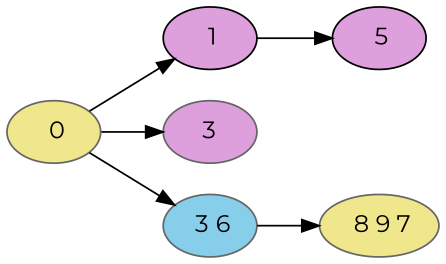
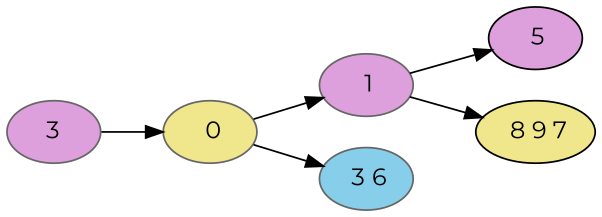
node "1": color black -> gray40
edge "0" -> "3": reversed
edge "3 6" -> "8 9 7": now "1" -> "8 9 7"
node "8 9 7": color gray40 -> black
